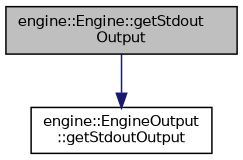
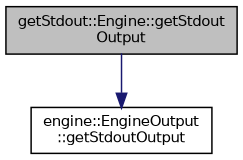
node "engine::Engine::getStdout Output": label "engine::Engine::getStdout Output" -> "getStdout::Engine::getStdout Output"
